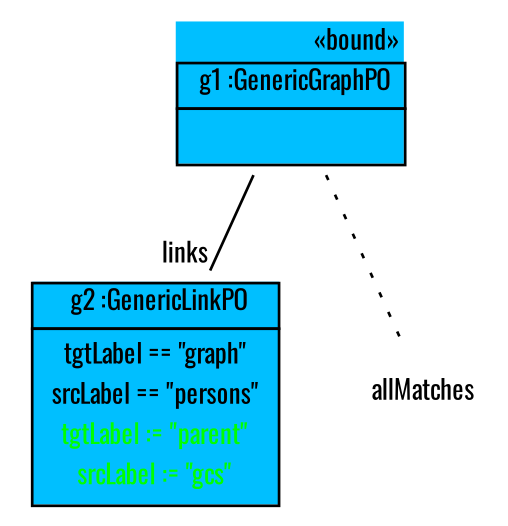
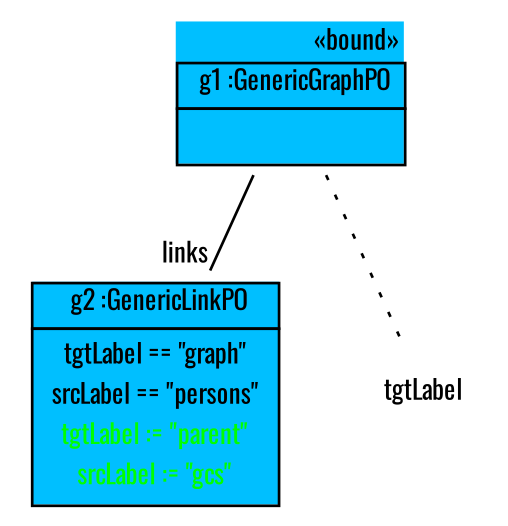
node "allMatches": label "allMatches" -> "tgtLabel"
